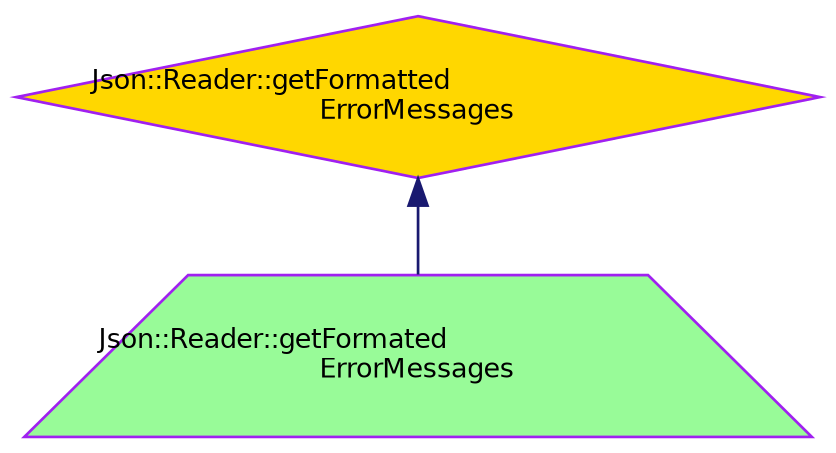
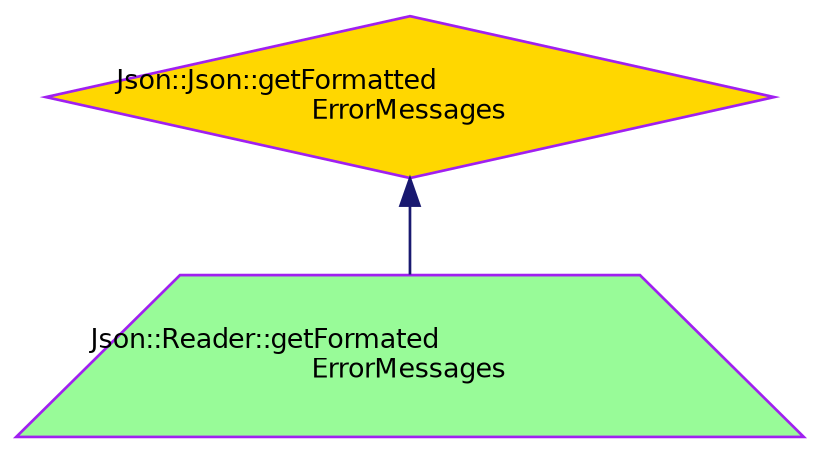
node "Json::Reader::getFormatted ErrorMessages": label "Json::Reader::getFormatted ErrorMessages" -> "Json::Json::getFormatted ErrorMessages"
